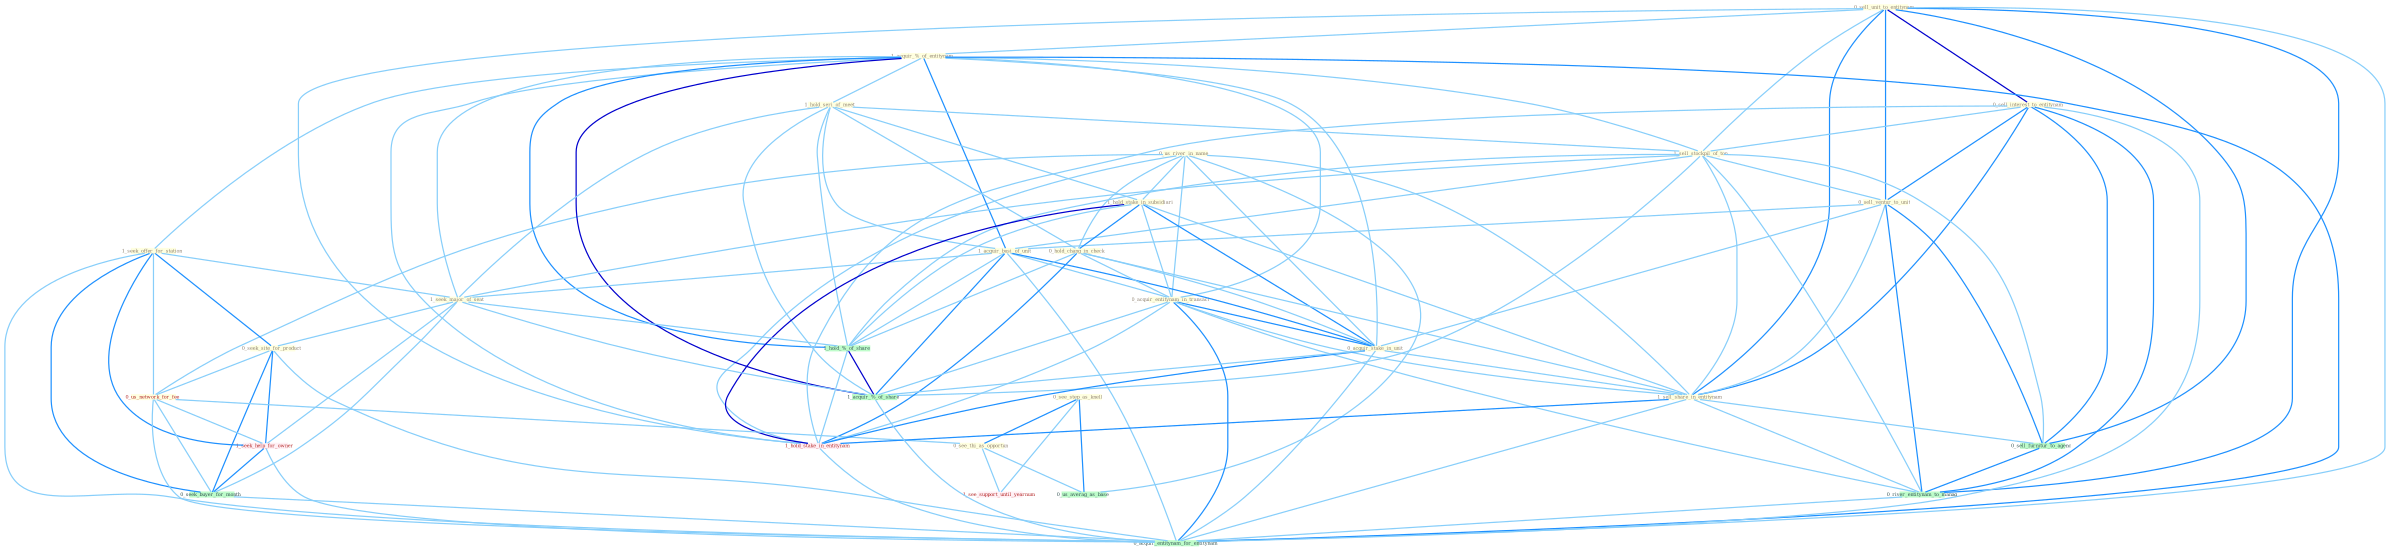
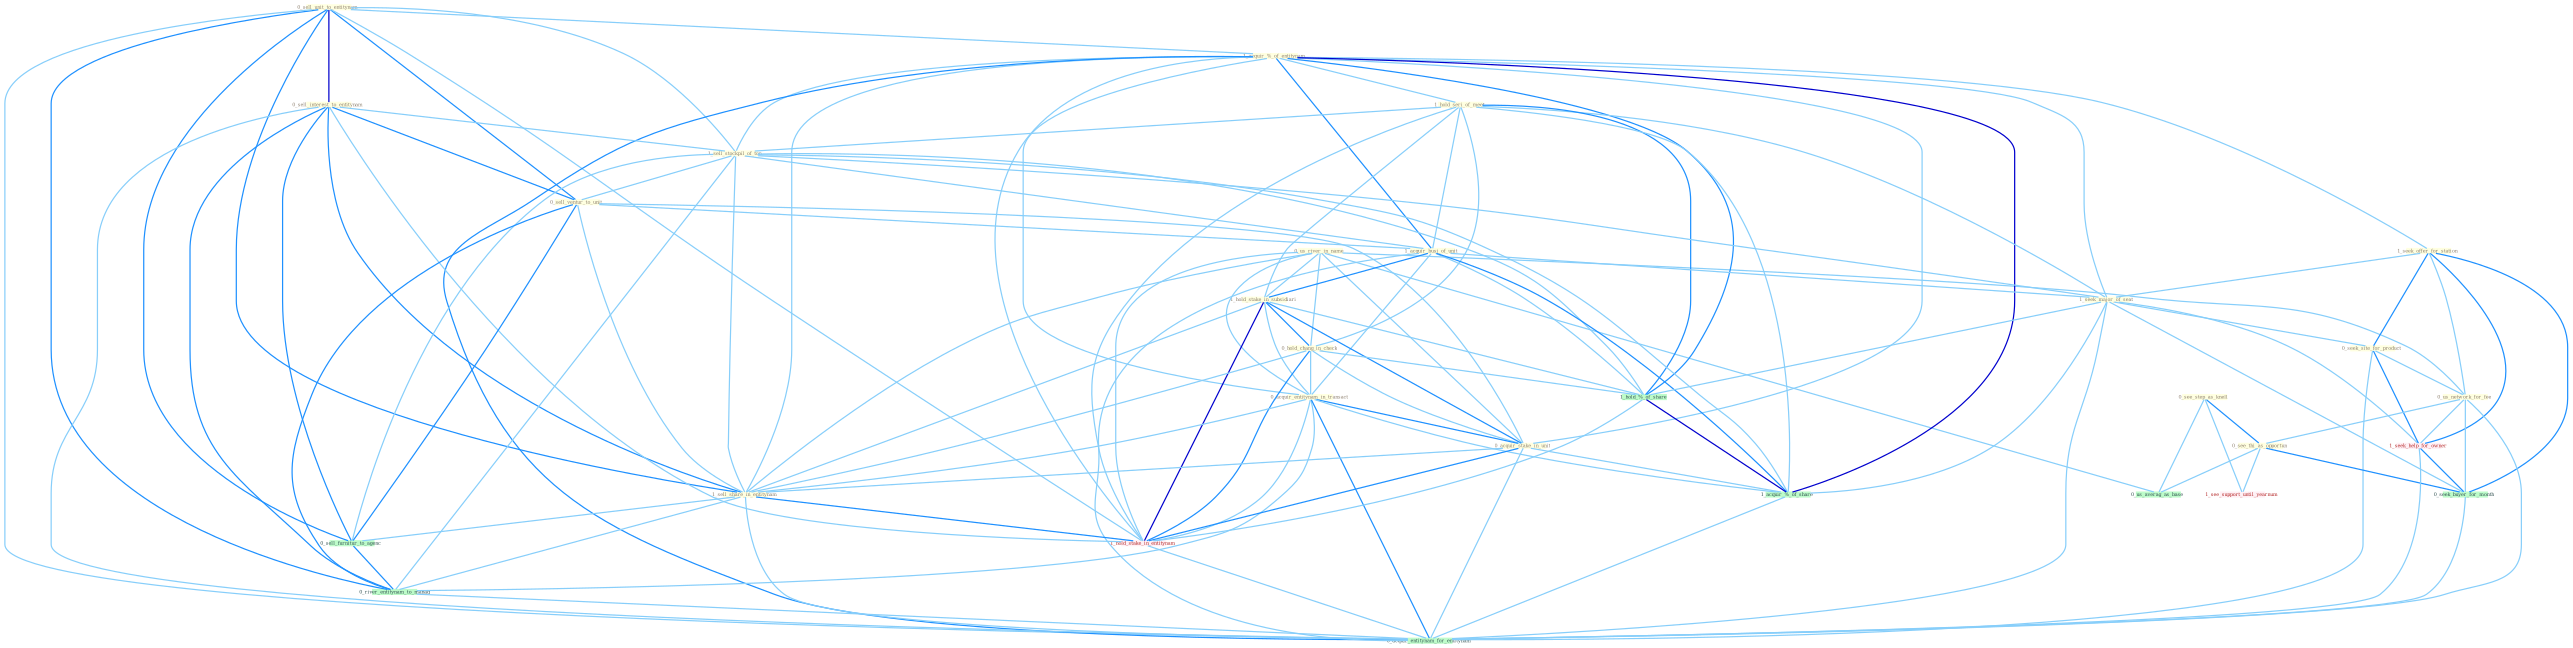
edge "1_acquir_%_of_entitynam" -- "1_sell_share_in_entitynam": added
edge "1_hold_seri_of_meet" -- "1_hold_%_of_share": color #87cefa -> #1e90ff
edge "1_hold_seri_of_meet" -- "1_hold_stake_in_entitynam": added
edge "1_acquir_busi_of_unit" -- "0_acquir_stake_in_unit": now "1_acquir_busi_of_unit" -- "1_hold_stake_in_subsidiari"
node "0_us_network_for_fee": fontcolor #b22222 -> #8b7d6b
edge "0_seek_site_for_product" -- "0_seek_buyer_for_month": now "0_see_thi_as_opportun" -- "0_seek_buyer_for_month"
edge "0_see_step_as_knell" -- "0_us_averag_as_base": color #1e90ff -> #87cefa
edge "1_seek_offer_for_station" -- "0_acquir_entitynam_for_entitynam": now "1_seek_major_of_seat" -- "0_acquir_entitynam_for_entitynam"
